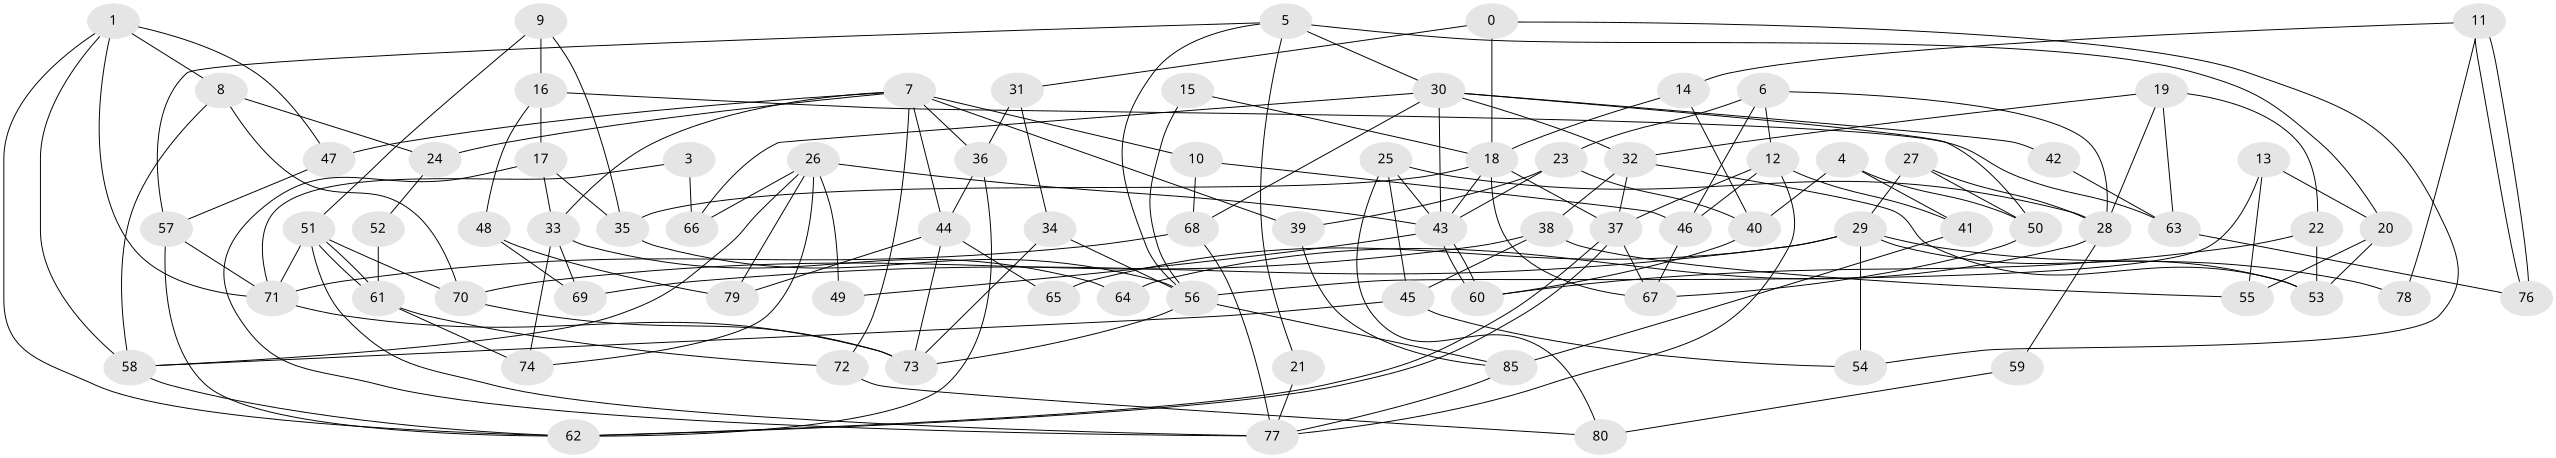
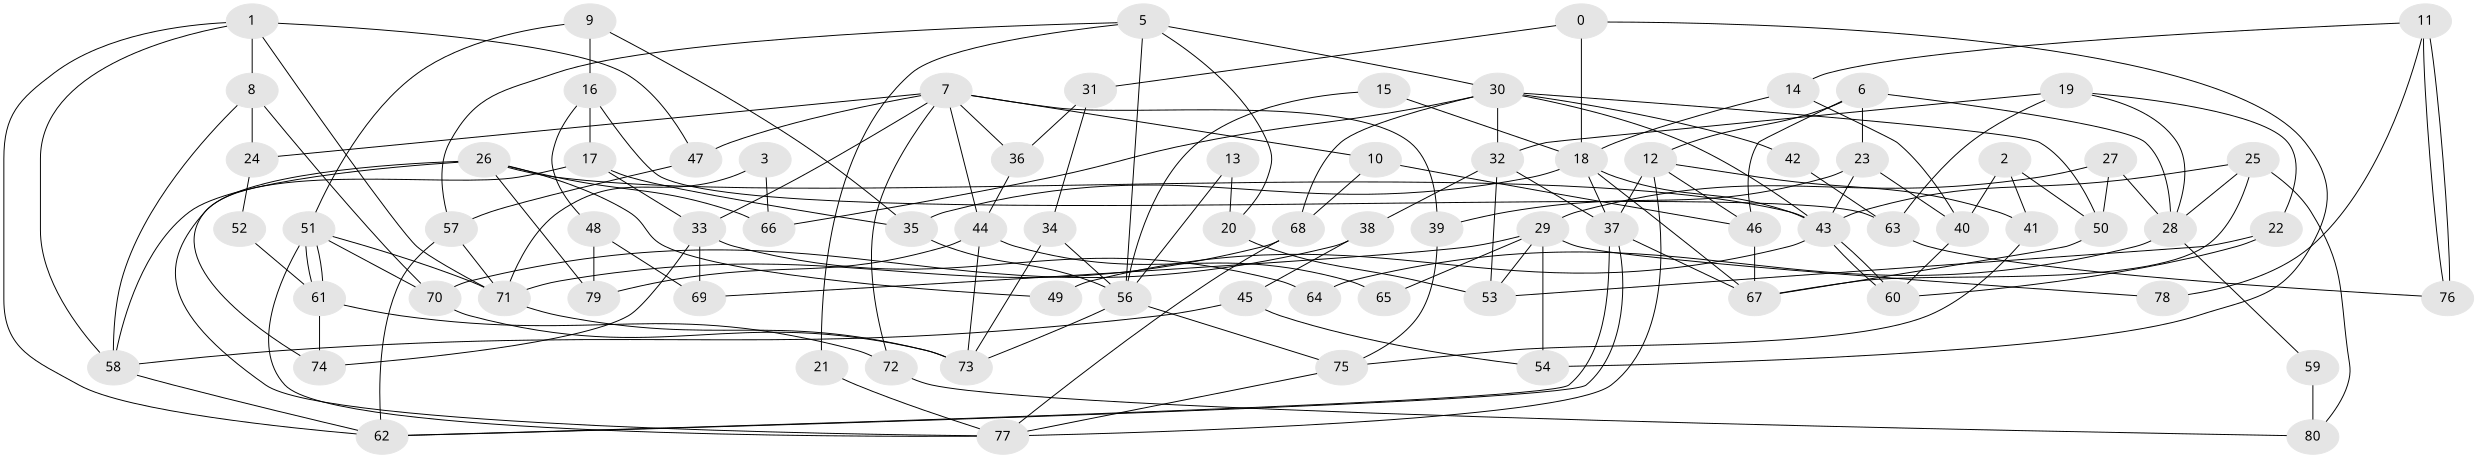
node "4": label "4" -> "2"
edge "25" -- "45": now "25" -- "67"
node "55": removed
node "85": label "85" -> "75"
edge "36" -- "62": removed
